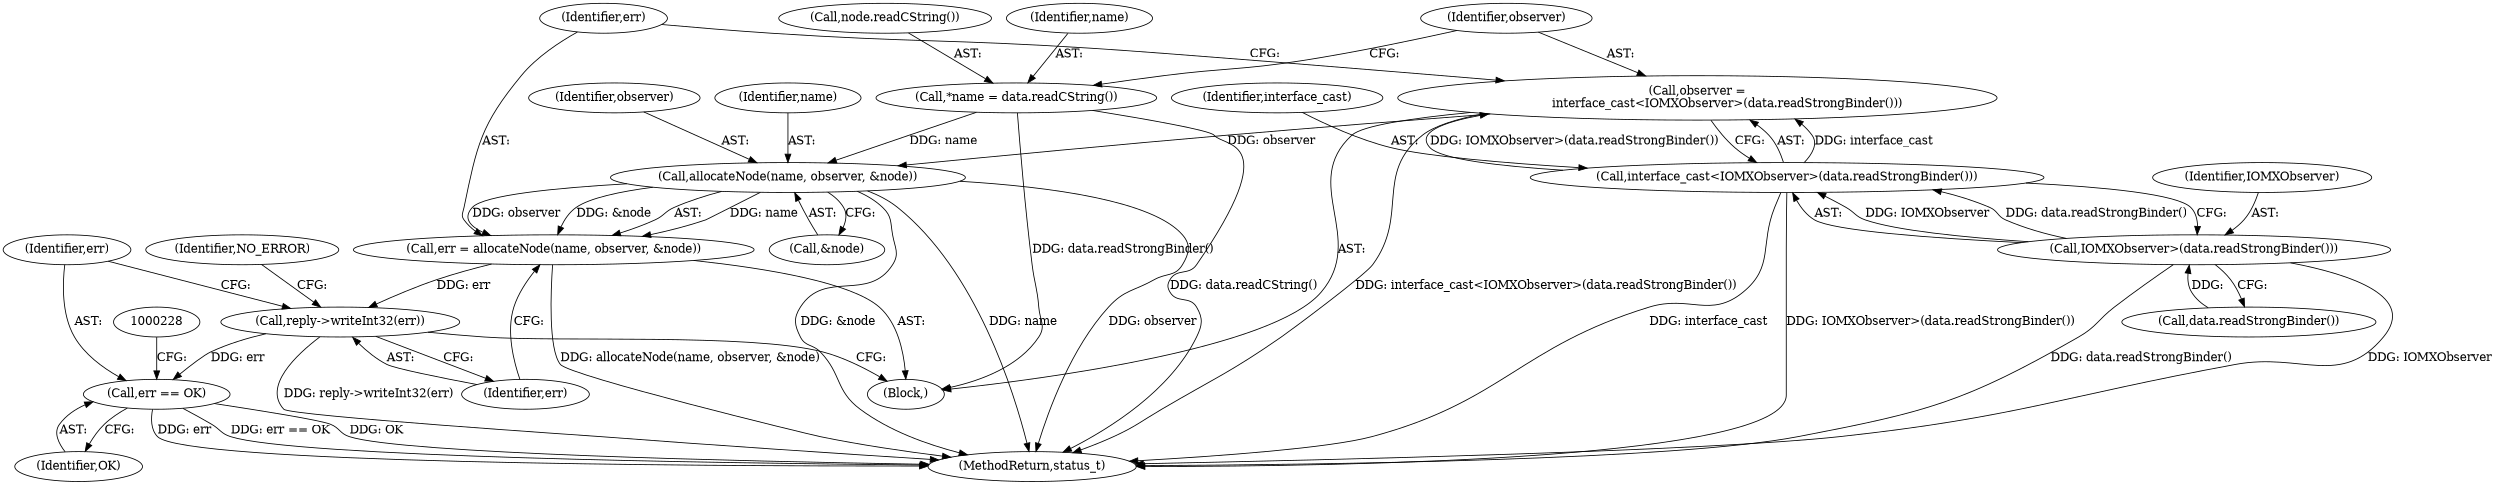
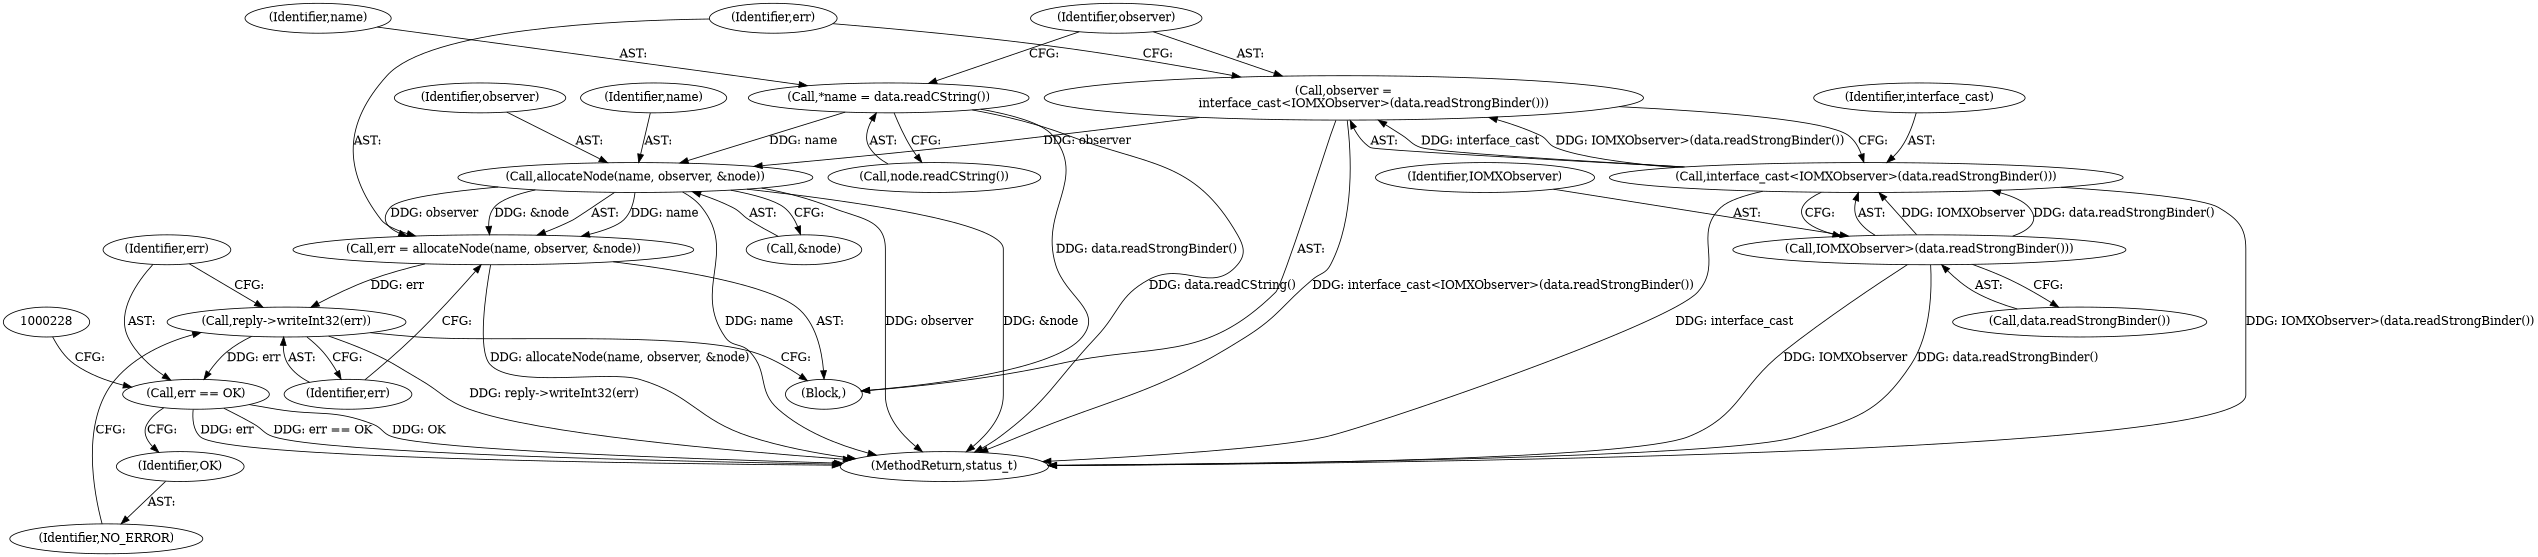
edge "(Call,*name = data.readCString())" -> "(Call,node.readCString())": added, label "CFG:"
edge "(Call,data.readStrongBinder())" -> "(Call,IOMXObserver>(data.readStrongBinder()))": label "DDG: " -> "AST: "
edge "(Identifier,OK)" -> "(Call,err == OK)": now "(Identifier,OK)" -> "(Identifier,NO_ERROR)"
